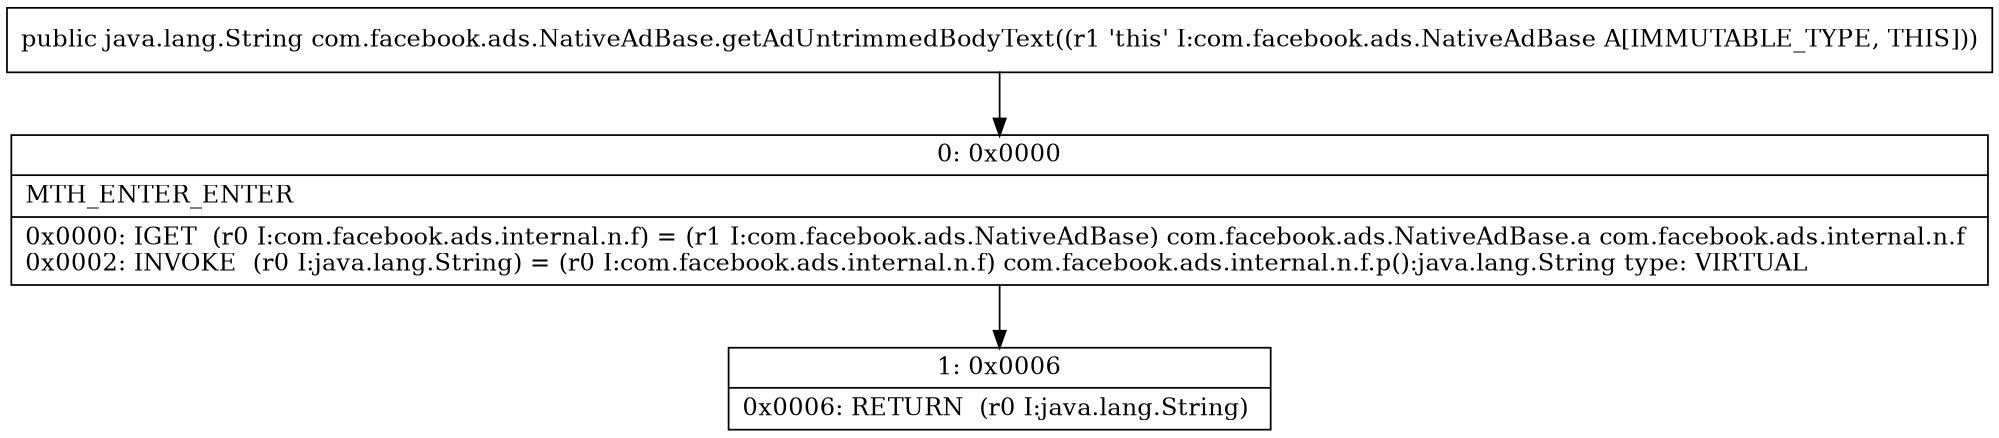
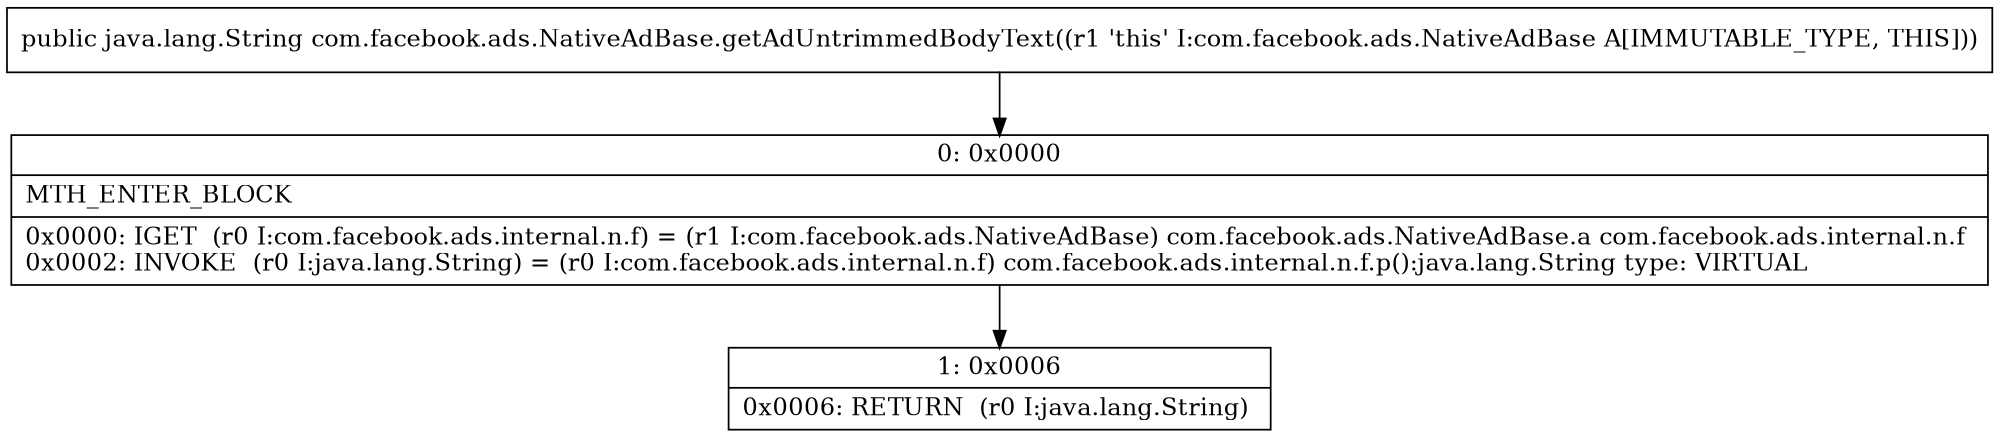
node "0: 0x0000": text "MTH_ENTER_ENTER" -> "MTH_ENTER_BLOCK"
